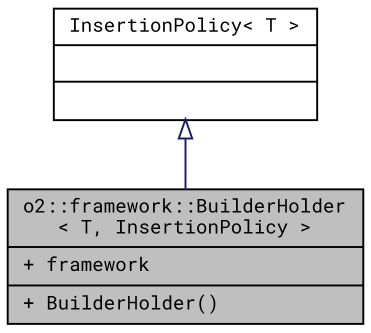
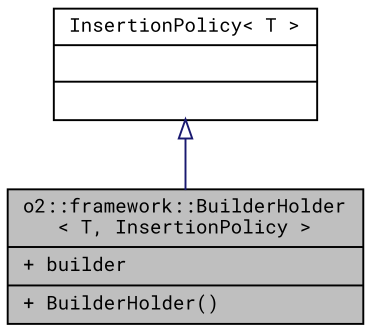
node "o2::framework::BuilderHolder": text "+ framework" -> "+ builder"
